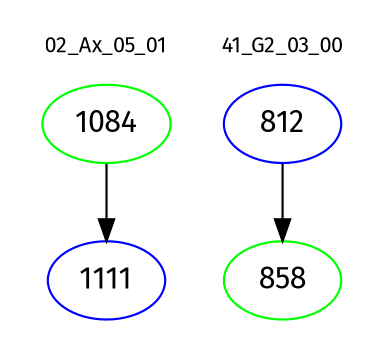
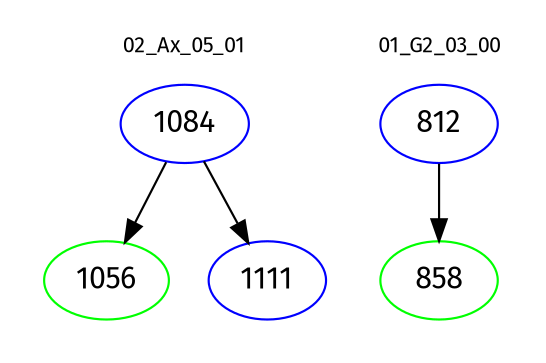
cluster "41_G2_03_00": label "41_G2_03_00" -> "01_G2_03_00"
node "1084": color green -> blue
node "1056": added
